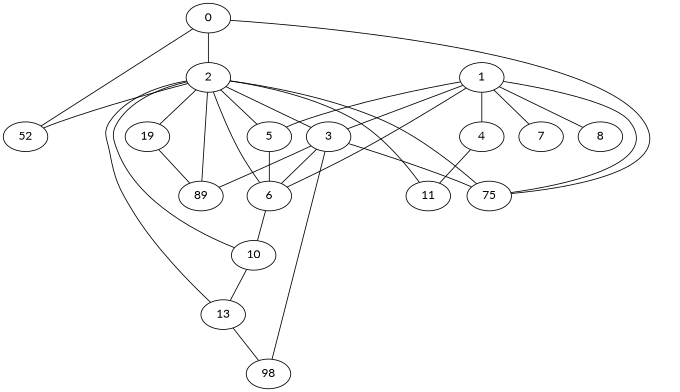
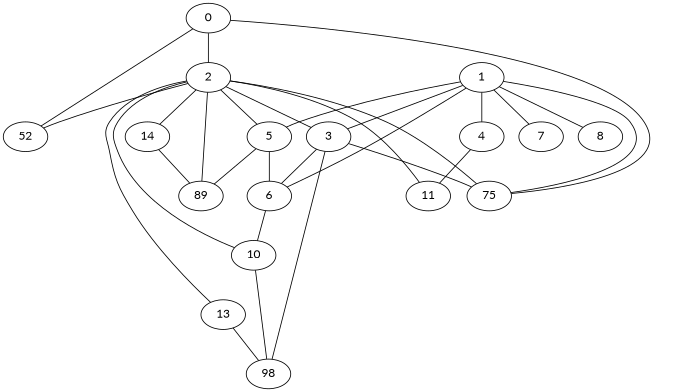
node "19": label "19" -> "14"
edge "2" -- "6": removed
edge "3" -- "89": now "5" -- "89"
edge "10" -- "13": now "10" -- "98"
